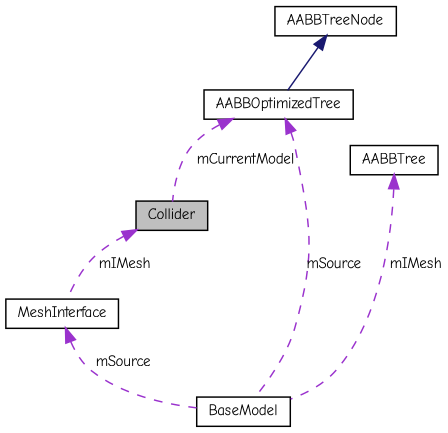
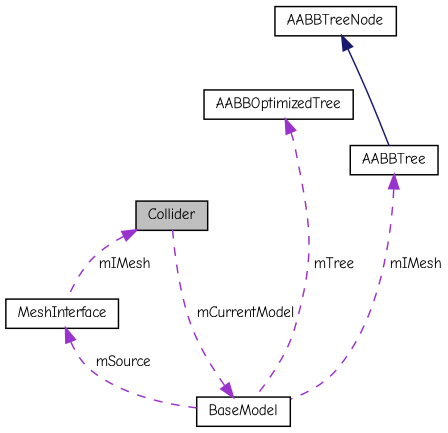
edge "AABBOptimizedTree" -> "AABBTreeNode": now "AABBTree" -> "AABBTreeNode"
edge "Collider" -> "AABBOptimizedTree": now "Collider" -> "BaseModel"
edge "BaseModel" -> "AABBOptimizedTree": label " mSource" -> " mTree"
